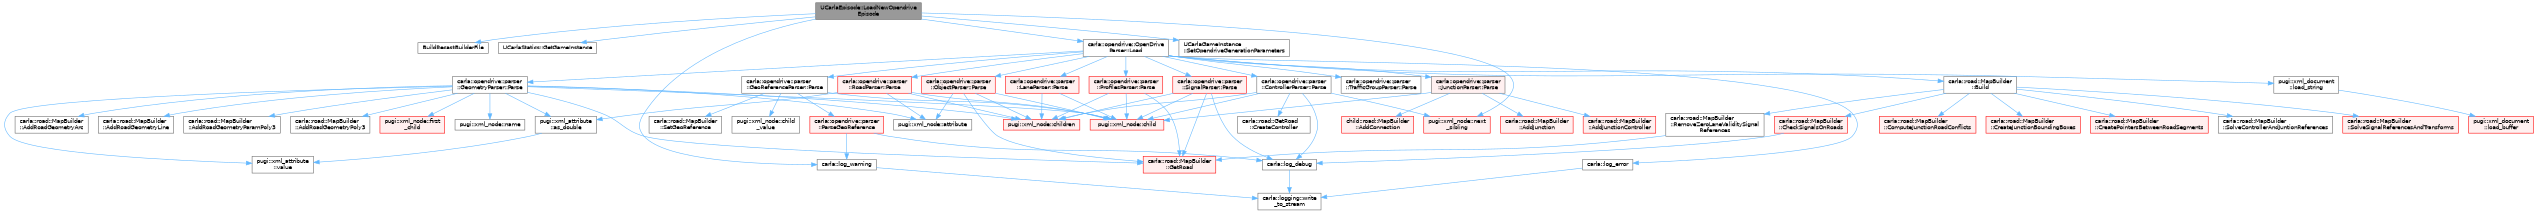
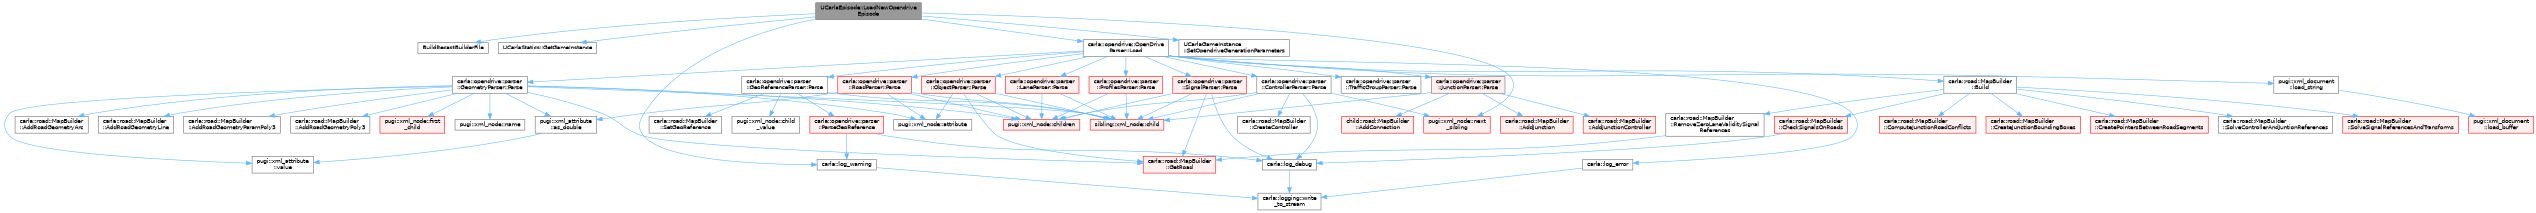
edge "carla::opendrive::parser ::ProfilesParser::Parse" -> "carla::road::MapBuilder ::GetRoad": removed
node "pugi::xml_node::child": label "pugi::xml_node::child" -> "sibling::xml_node::child"
node "carla::road::GetRoad ::CreateController": label "carla::road::GetRoad ::CreateController" -> "carla::road::MapBuilder ::CreateController"
